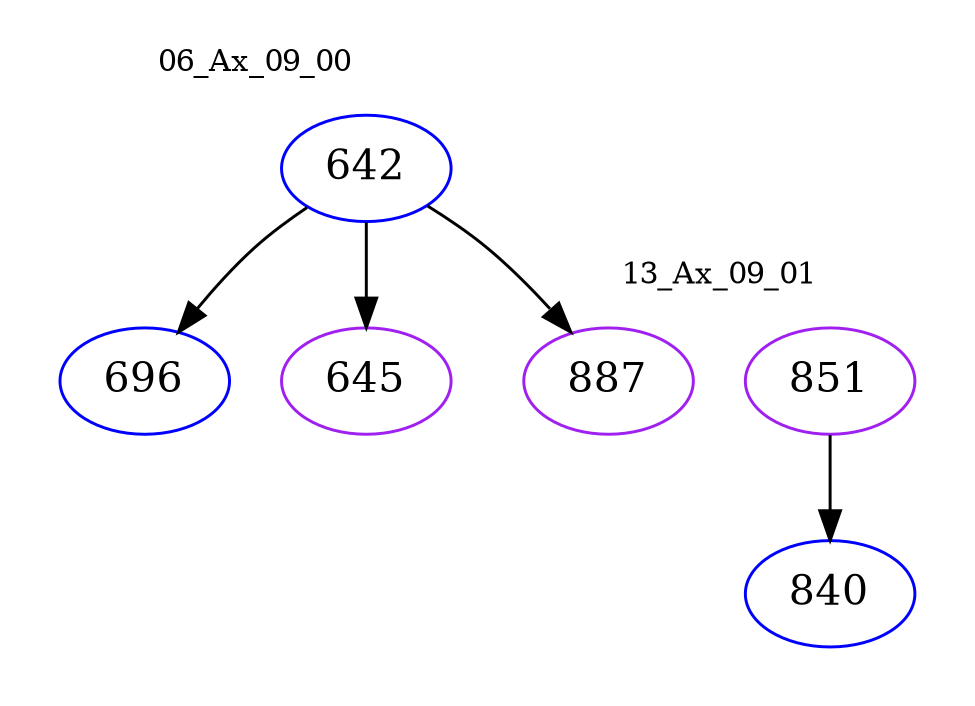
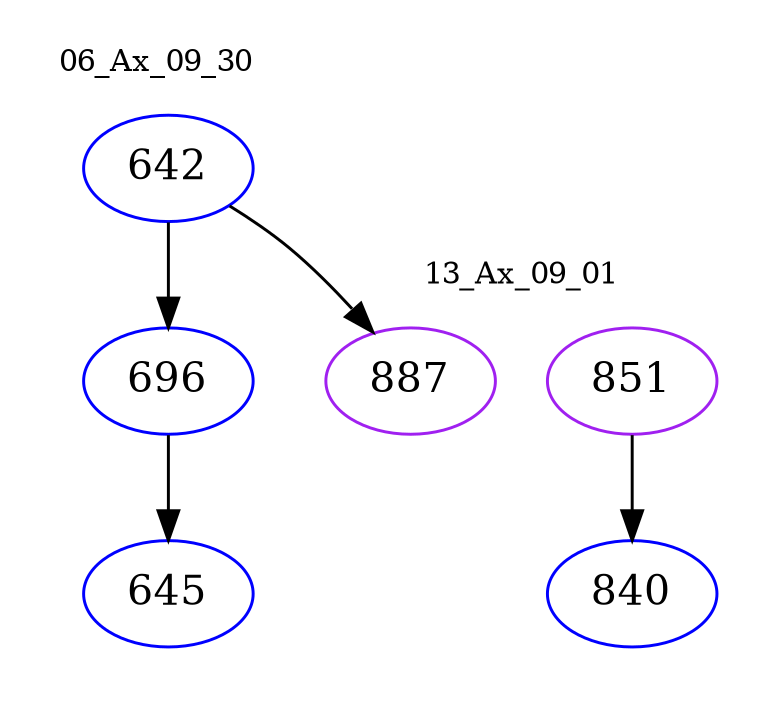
cluster "06_Ax_09_00": label "06_Ax_09_00" -> "06_Ax_09_30"
edge "642" -> "645": now "696" -> "645"
node "645": color purple -> blue
